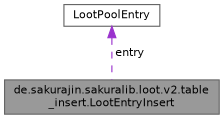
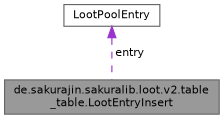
node "de.sakurajin.sakuralib.loot.v2.table _insert.LootEntryInsert": label "de.sakurajin.sakuralib.loot.v2.table _insert.LootEntryInsert" -> "de.sakurajin.sakuralib.loot.v2.table _table.LootEntryInsert"
